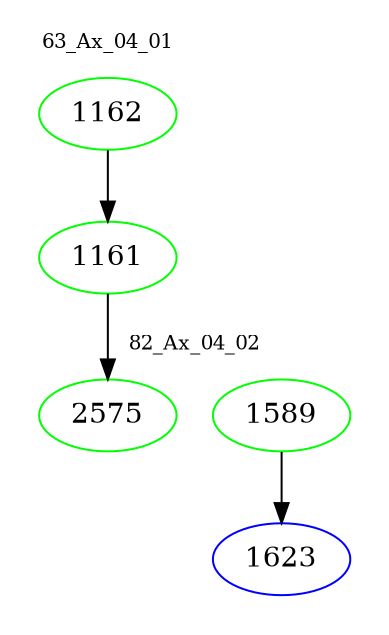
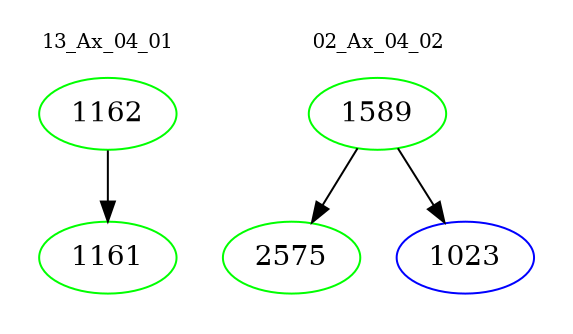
cluster "63_Ax_04_01": label "63_Ax_04_01" -> "13_Ax_04_01"
edge "1161" -> "2575": now "1589" -> "2575"
cluster "82_Ax_04_02": label "82_Ax_04_02" -> "02_Ax_04_02"
node "1623": label "1623" -> "1023"
